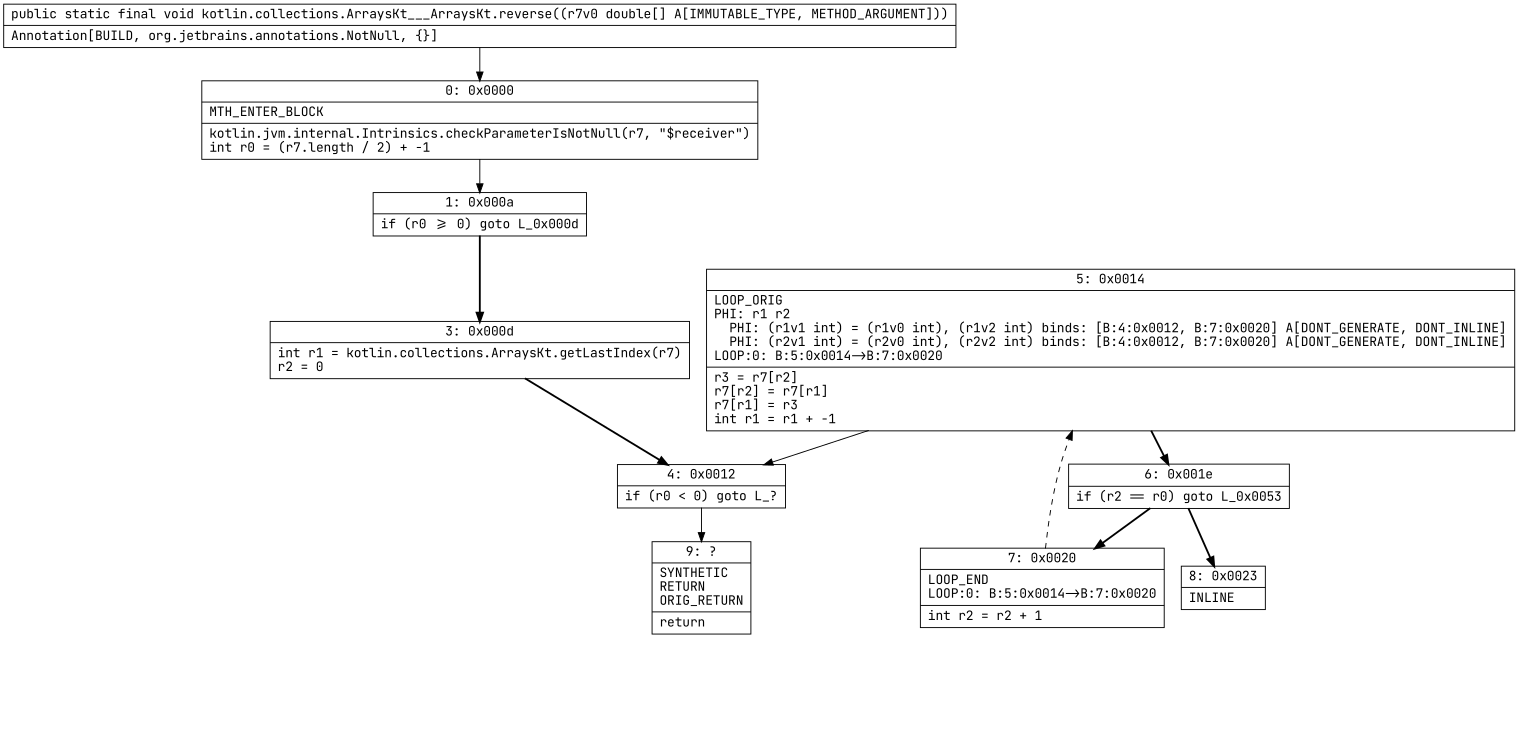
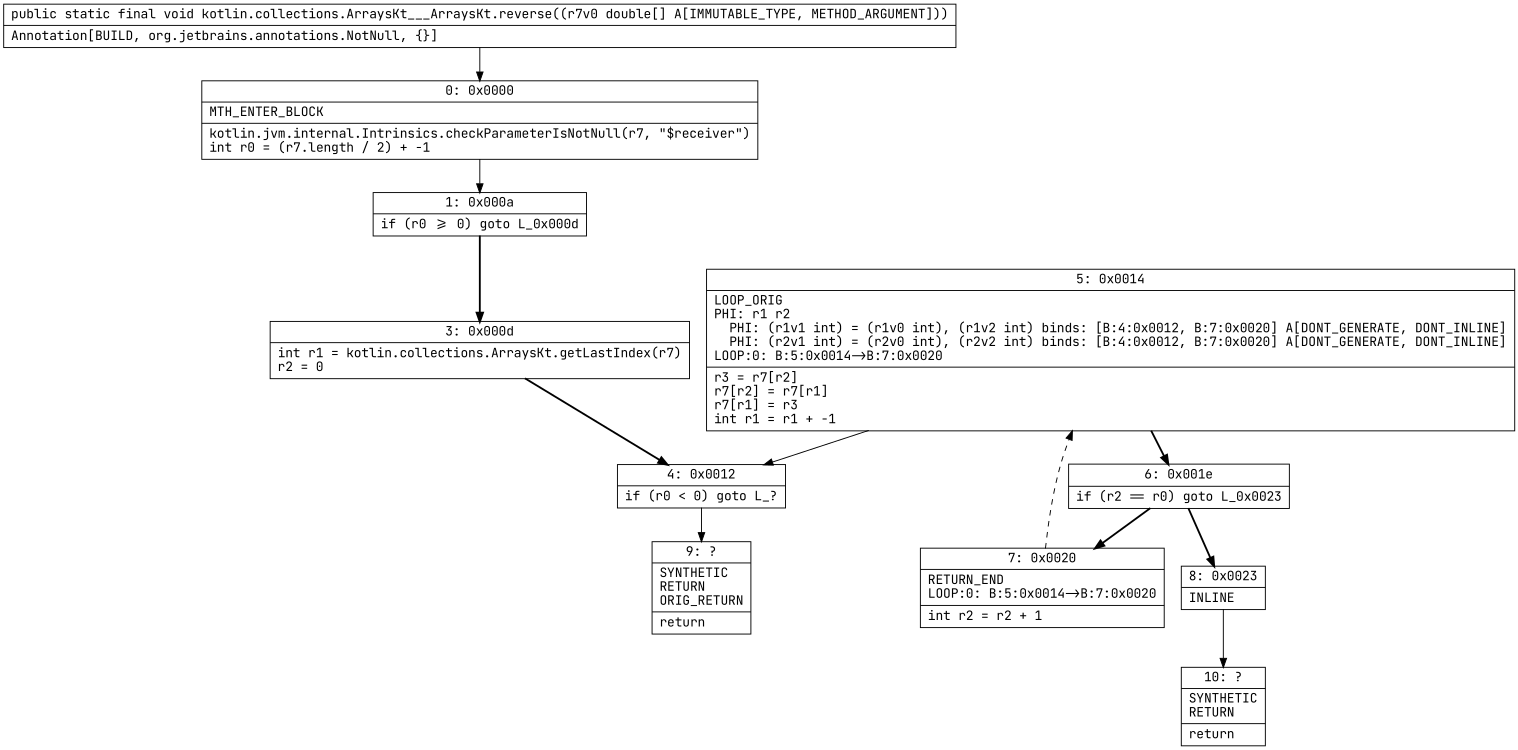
node "6: 0x001e": text "if (r2 == r0) goto L_0x0053" -> "if (r2 == r0) goto L_0x0023"
node "7: 0x0020": text "LOOP_END" -> "RETURN_END"
node "10: ?": added
